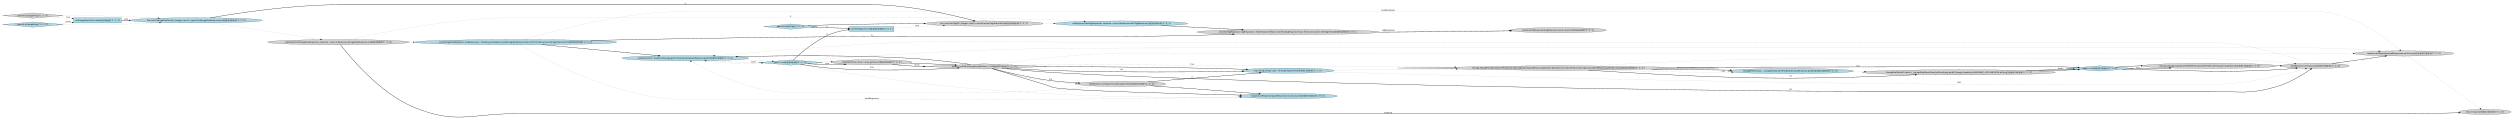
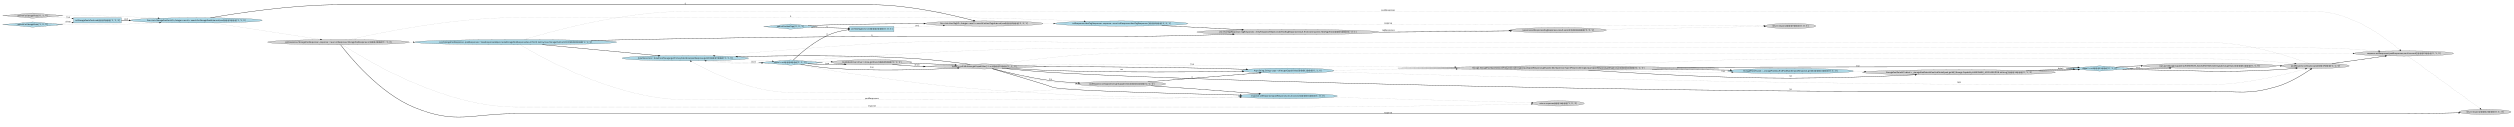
node "return response@@@7@@@['0', '0', '1']": added
node "return response@@@16@@@['1', '0', '0']": added
